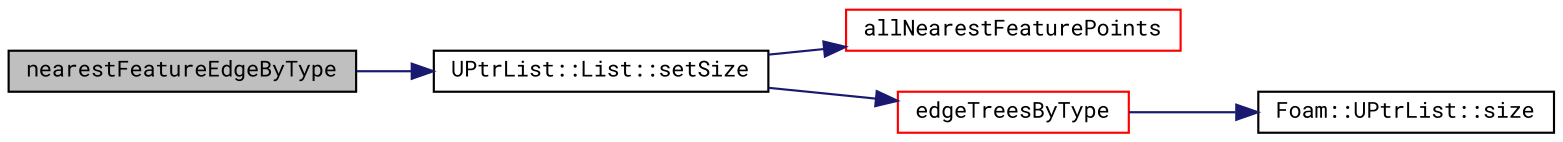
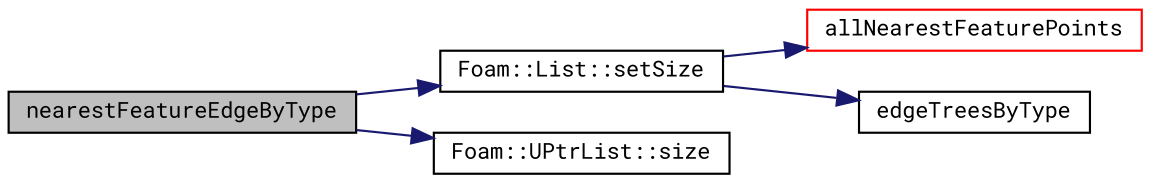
node "UPtrList::List::setSize": label "UPtrList::List::setSize" -> "Foam::List::setSize"
node "edgeTreesByType": color red -> black
edge "edgeTreesByType" -> "Foam::UPtrList::size": now "nearestFeatureEdgeByType" -> "Foam::UPtrList::size"
